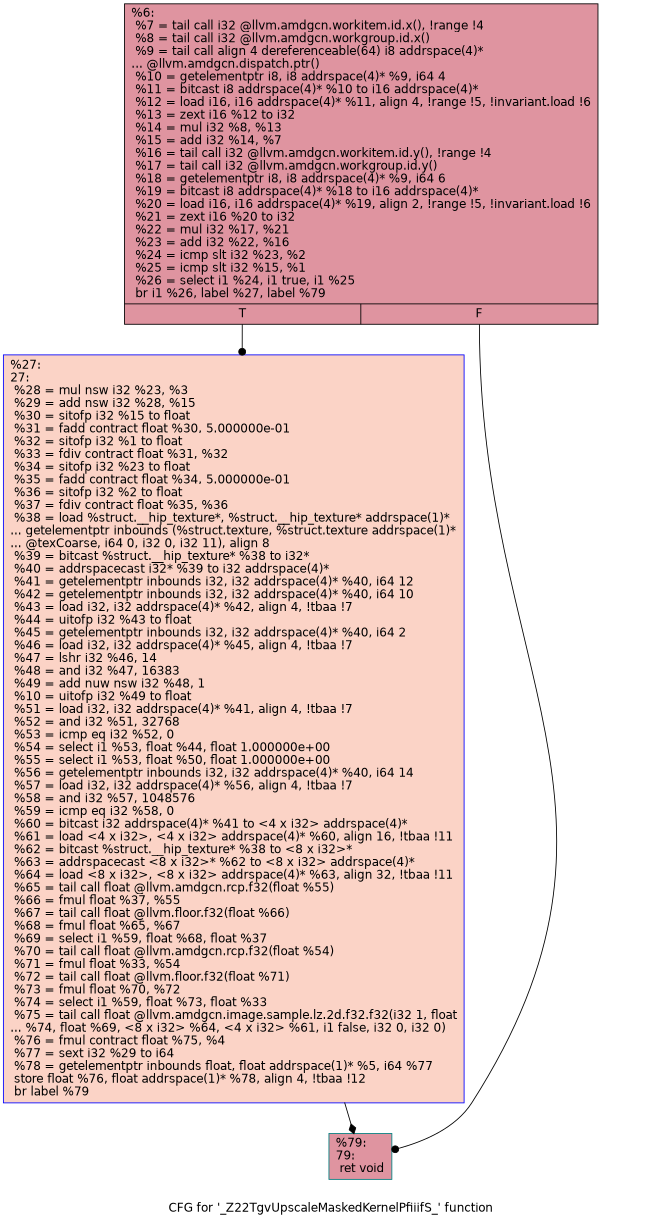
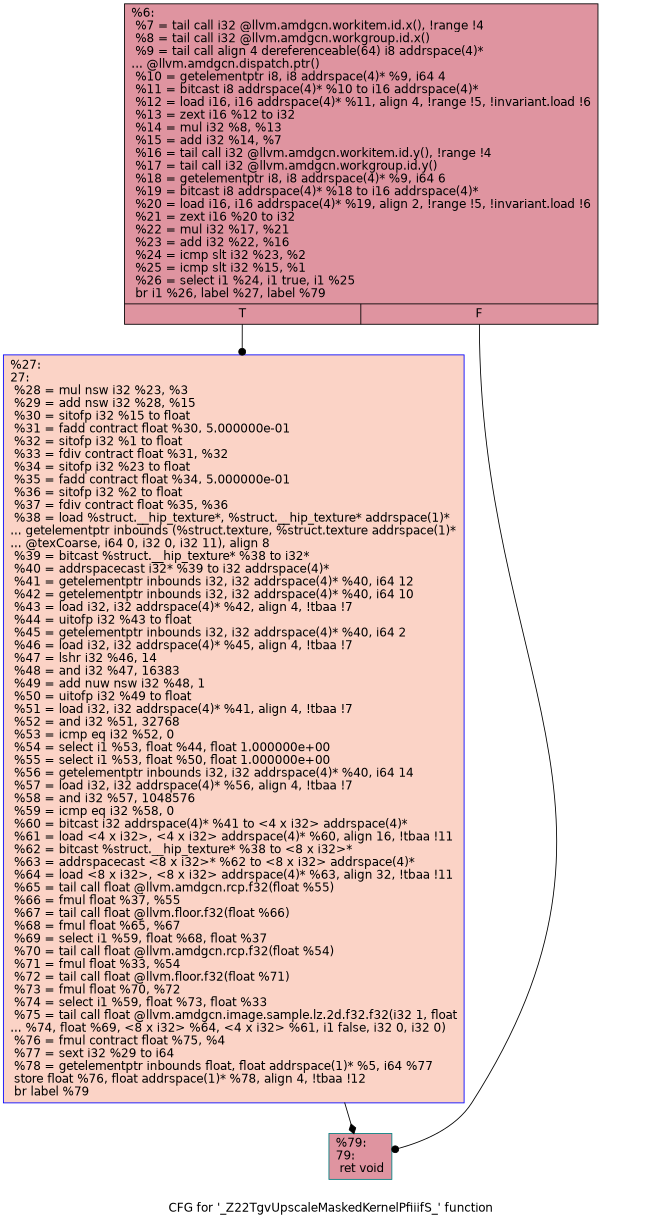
node "%27:": text "%10 = uitofp i32 %49 to float" -> "%50 = uitofp i32 %49 to float"
